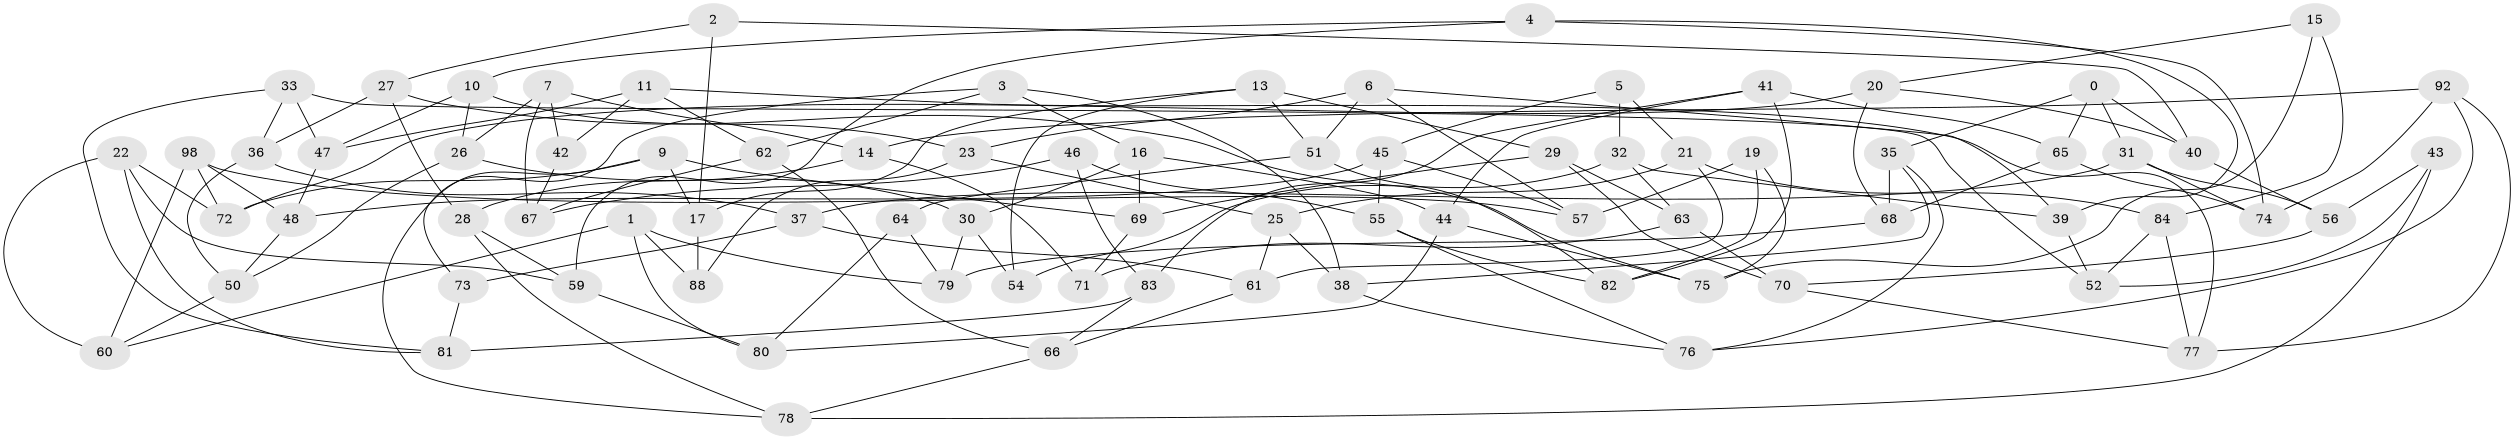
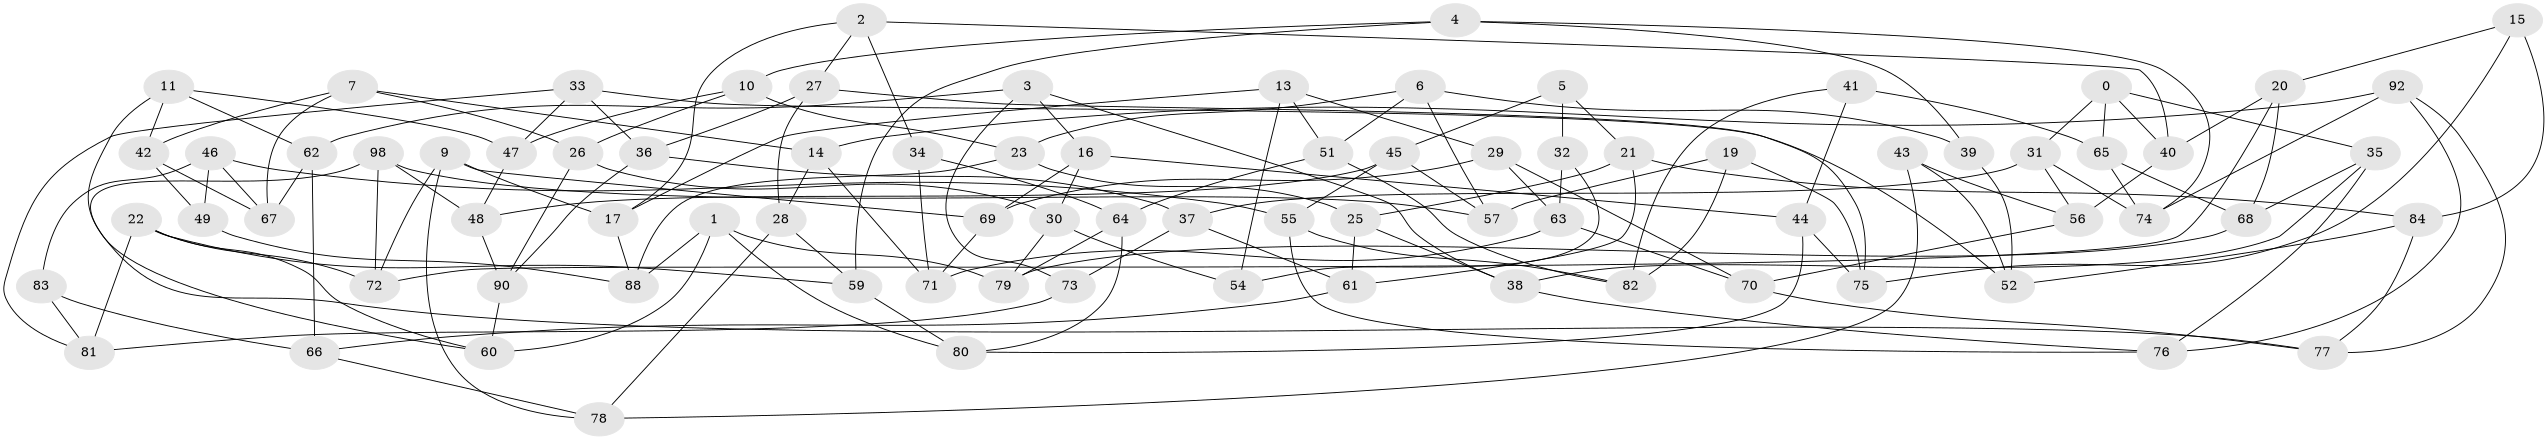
node "34": added
edge "41" -- "83": removed
edge "32" -- "39": removed
node "49": added
node "50": label "50" -> "90"
